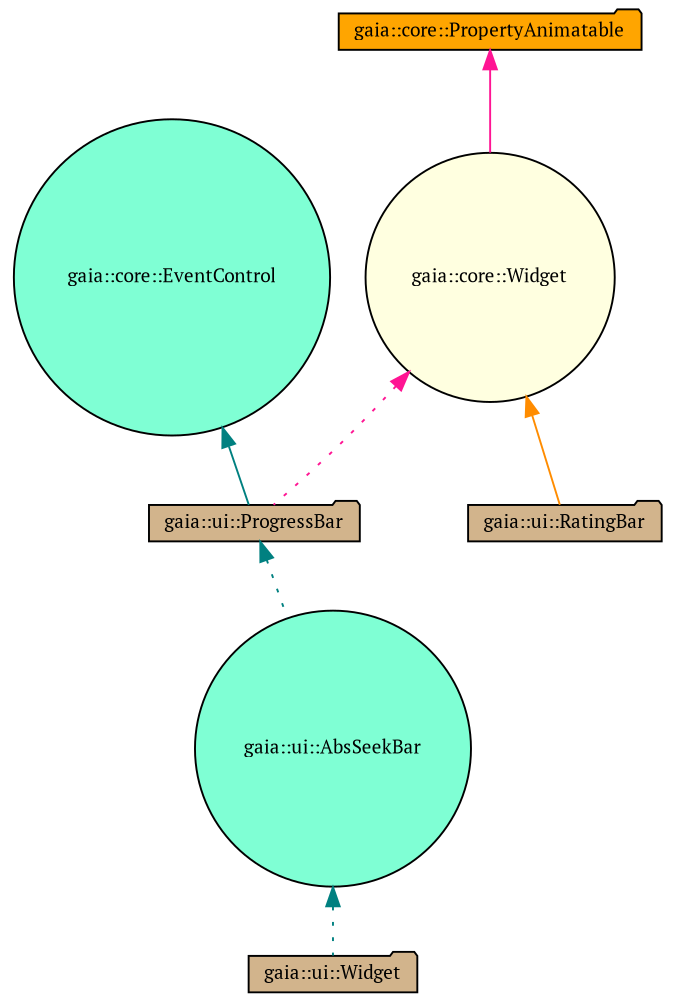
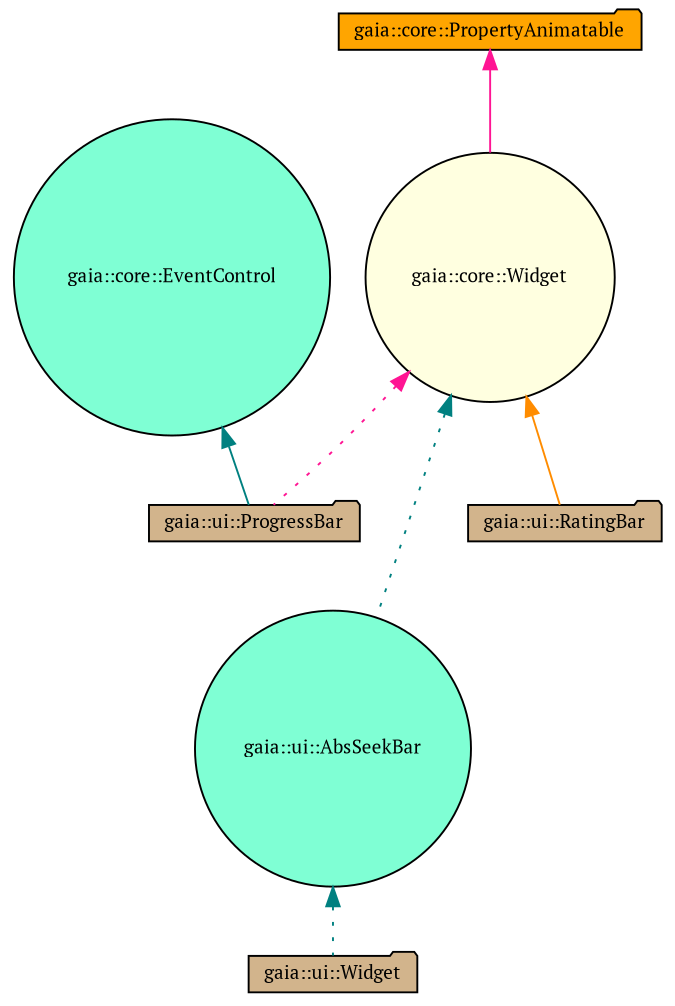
edge "gaia::ui::AbsSeekBar" -> "gaia::ui::ProgressBar": now "gaia::ui::AbsSeekBar" -> "gaia::core::Widget"
